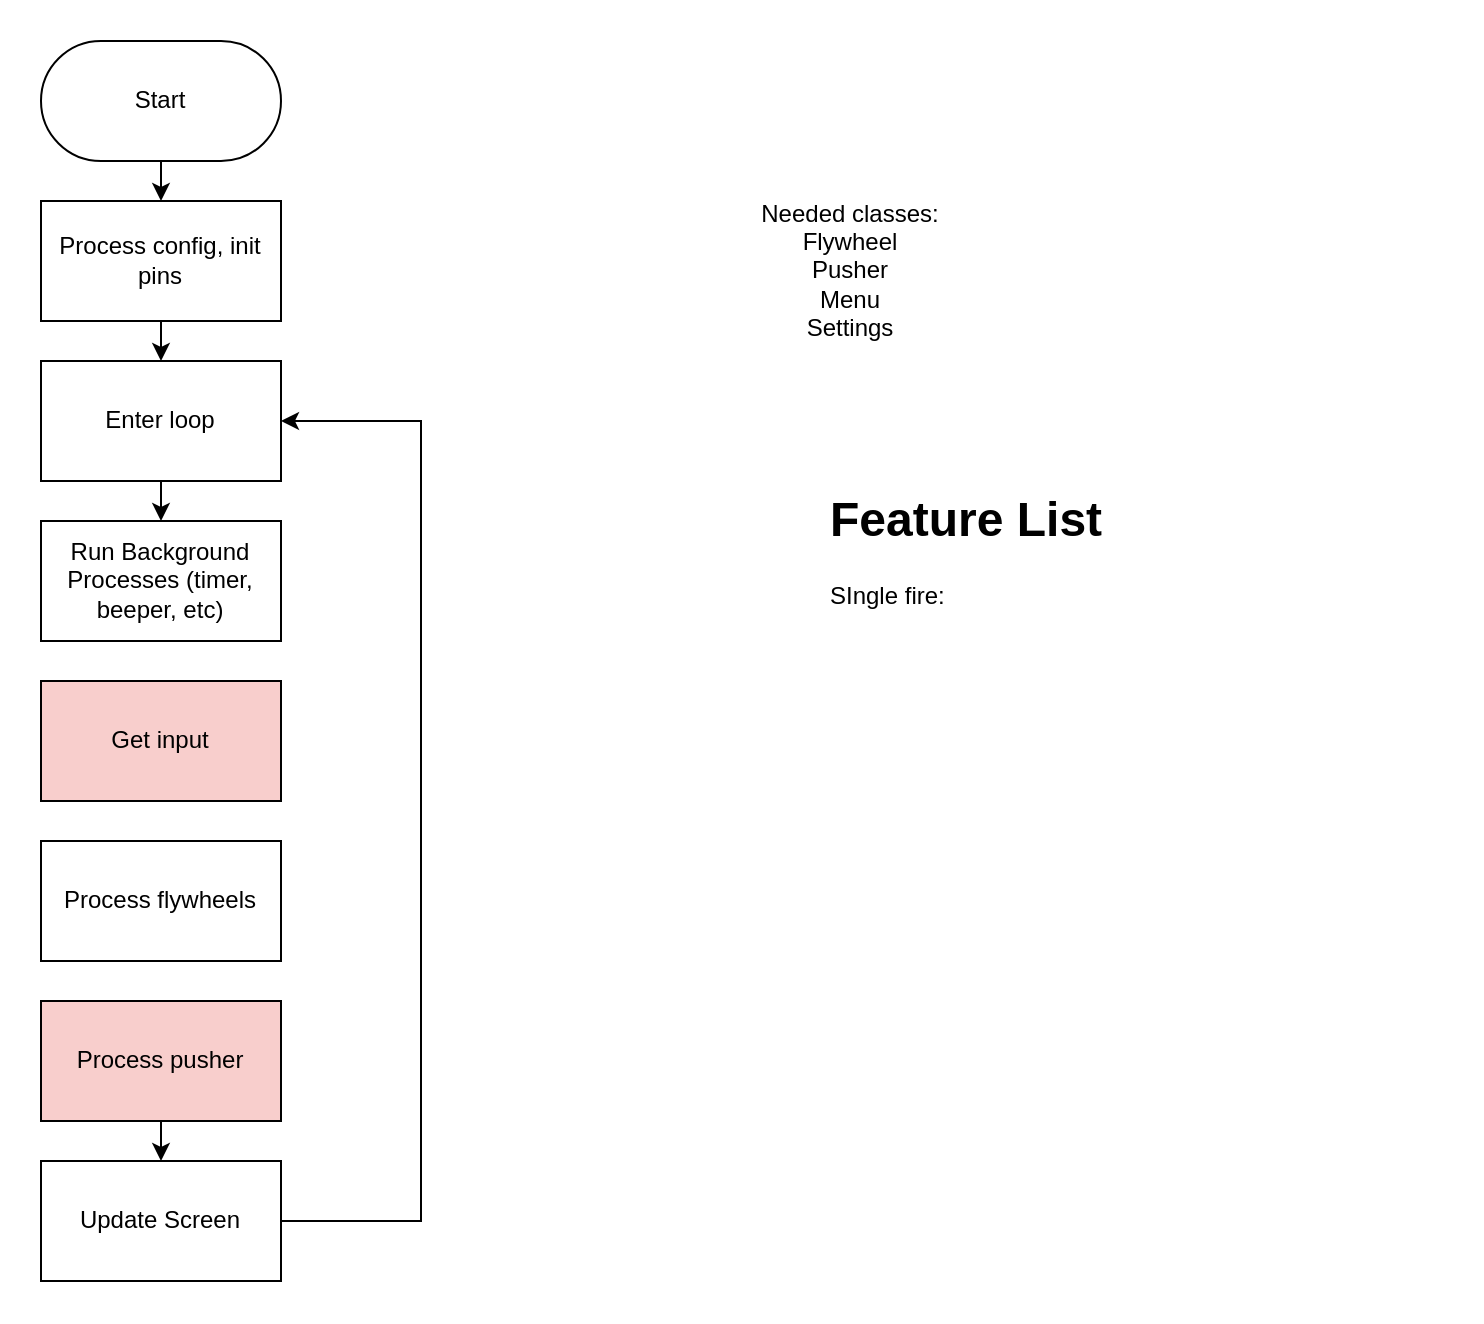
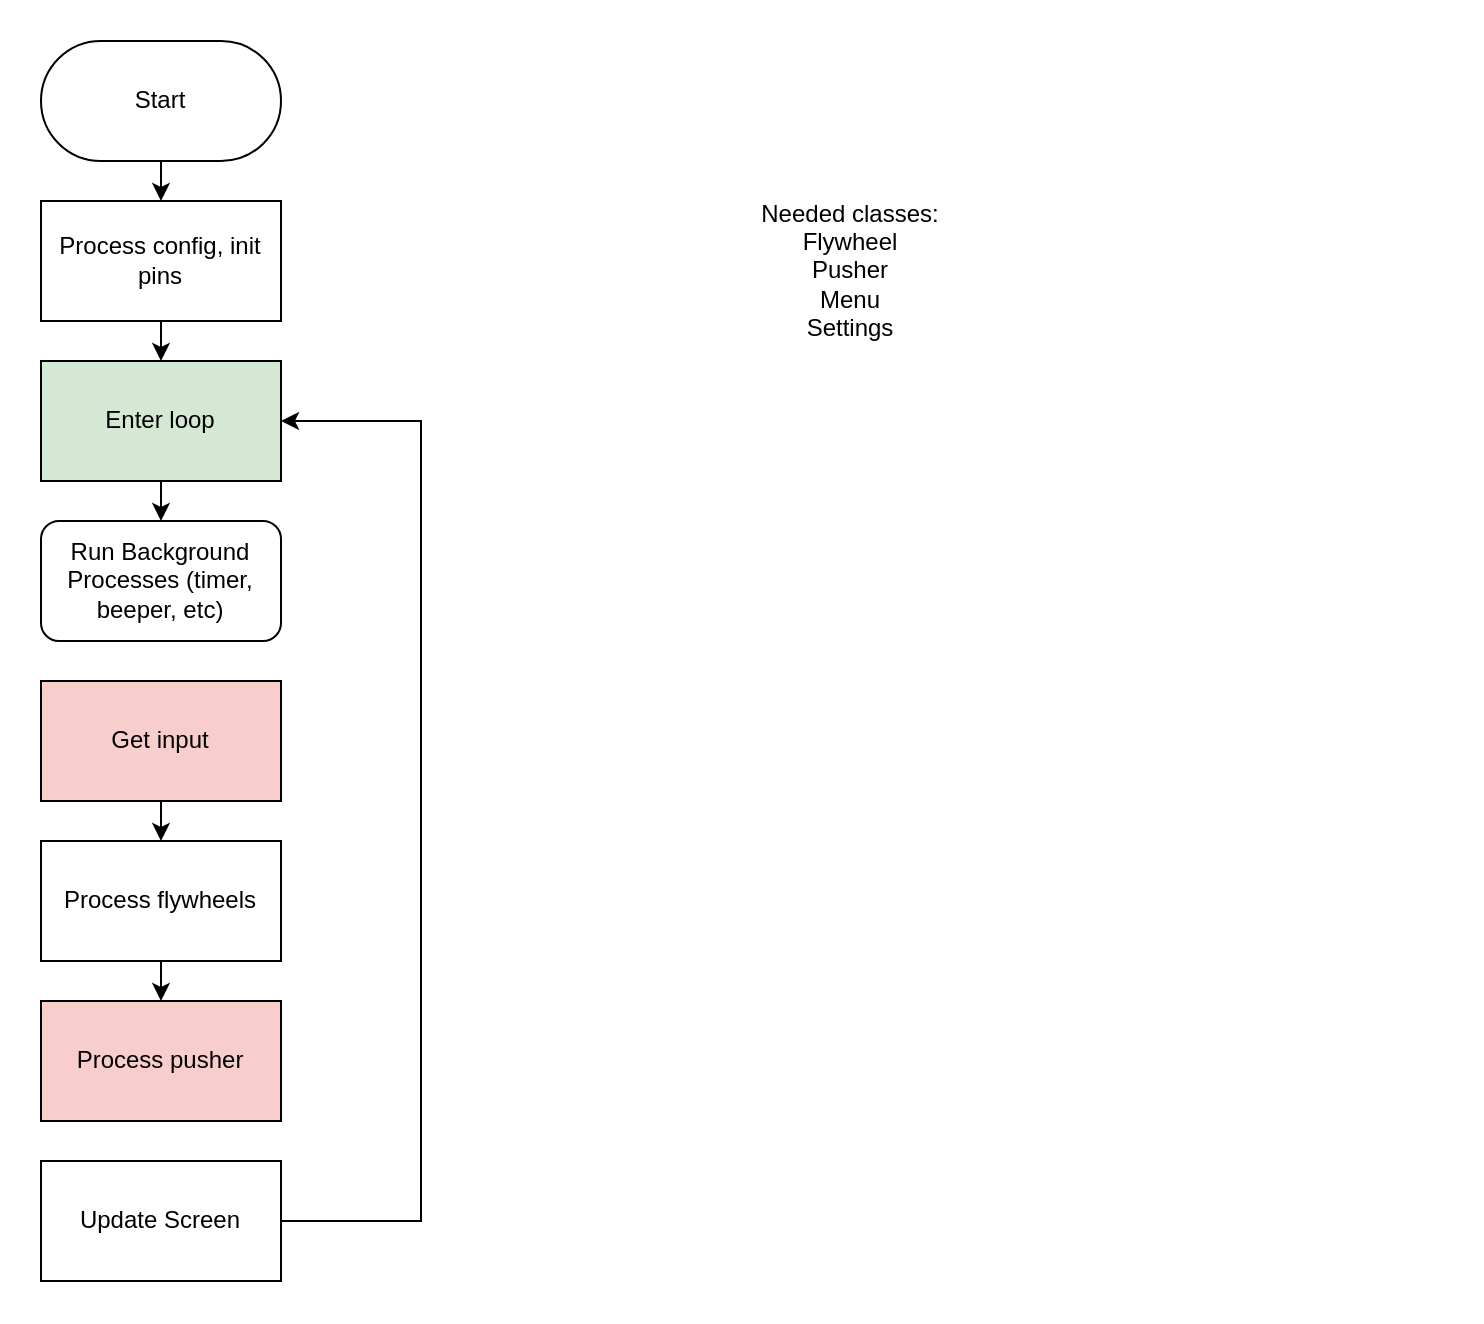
node "Enter loop": fillcolor #ffffff -> #d5e8d4
node "Run Background Processes (timer, beeper, etc)": shape rectangle -> rounded rectangle
node "Feature ListSIngle fire:": removed
edge "Get input" -> "Process flywheels": added
edge "Process flywheels" -> "Process pusher": added
edge "Process pusher" -> "Update Screen": removed
